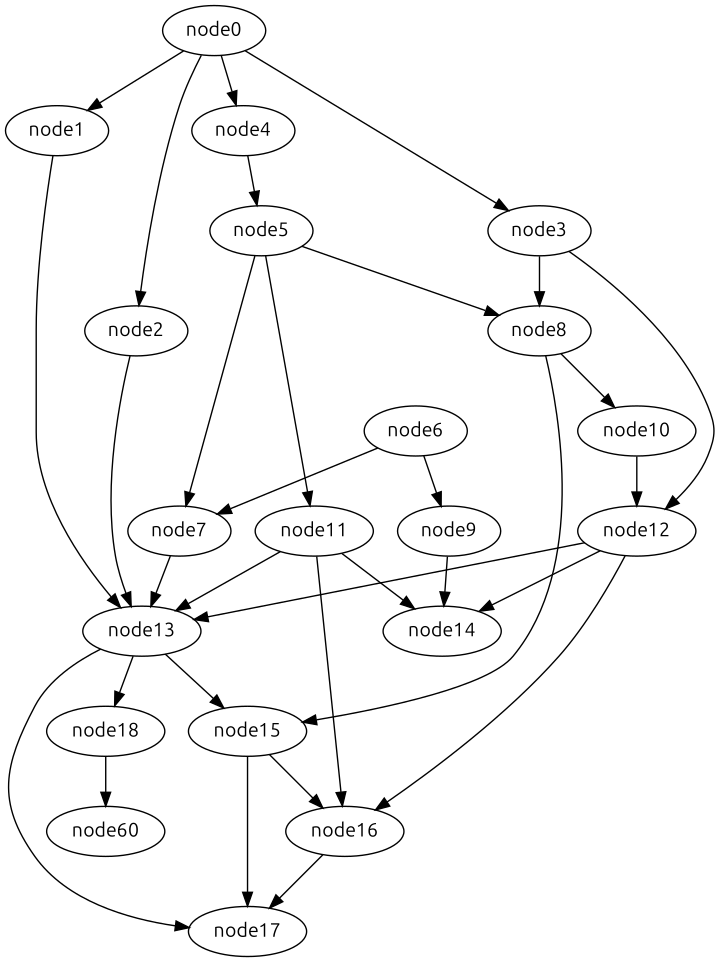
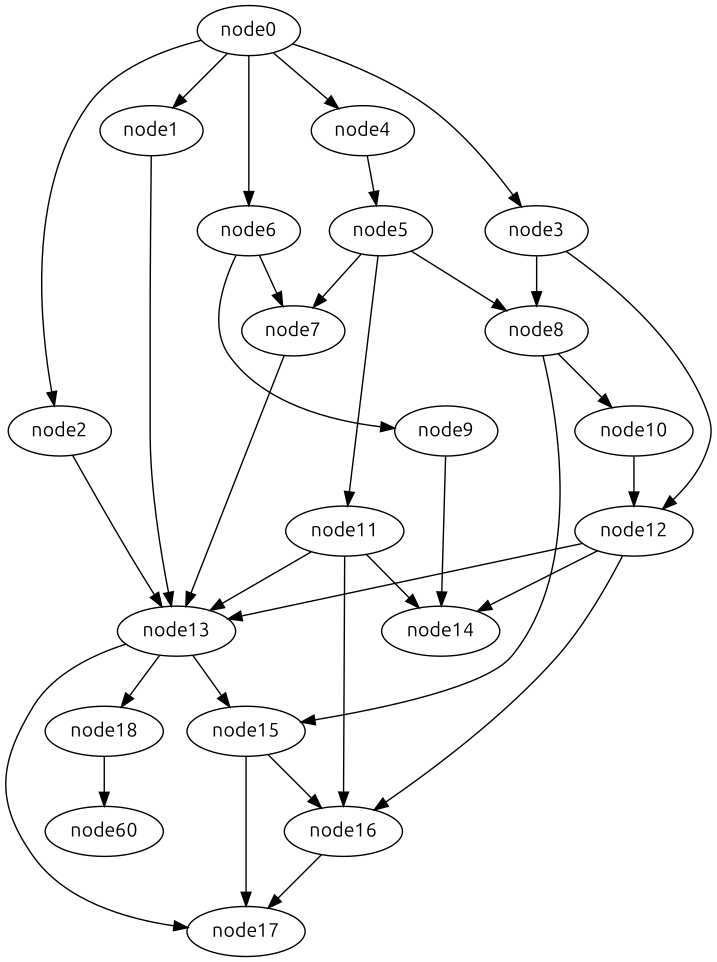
edge "node0" -> "node6": added
